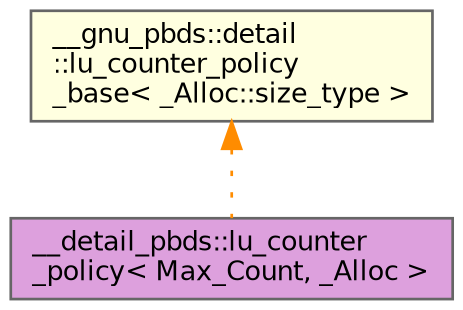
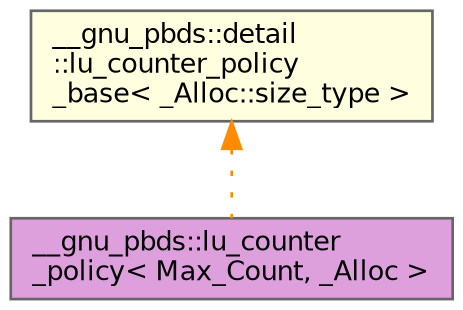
node "__detail_pbds::lu_counter _policy< Max_Count, _Alloc >": label "__detail_pbds::lu_counter _policy< Max_Count, _Alloc >" -> "__gnu_pbds::lu_counter _policy< Max_Count, _Alloc >"
